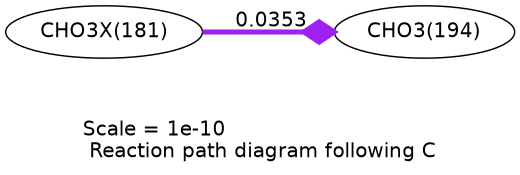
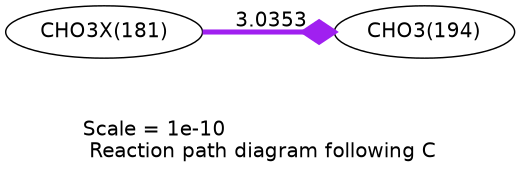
edge "CHO3X(181)" -> "CHO3(194)": label " 0.0353" -> " 3.0353"
